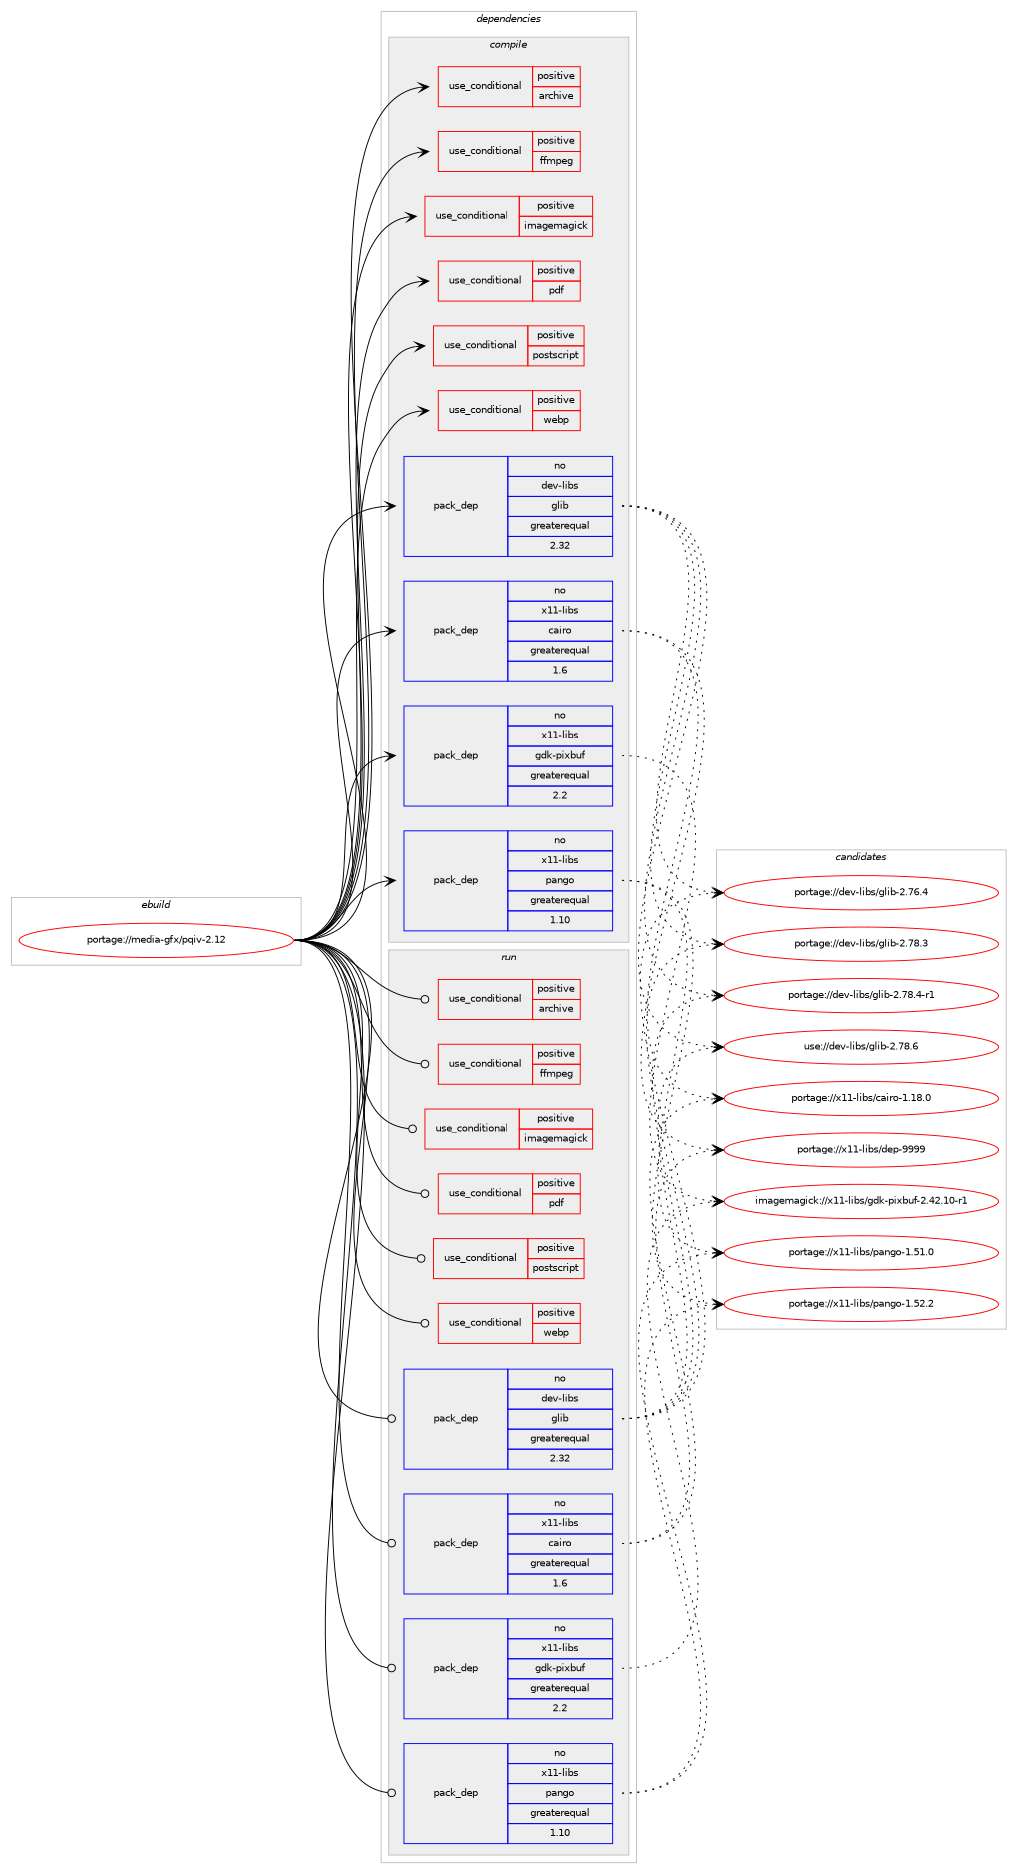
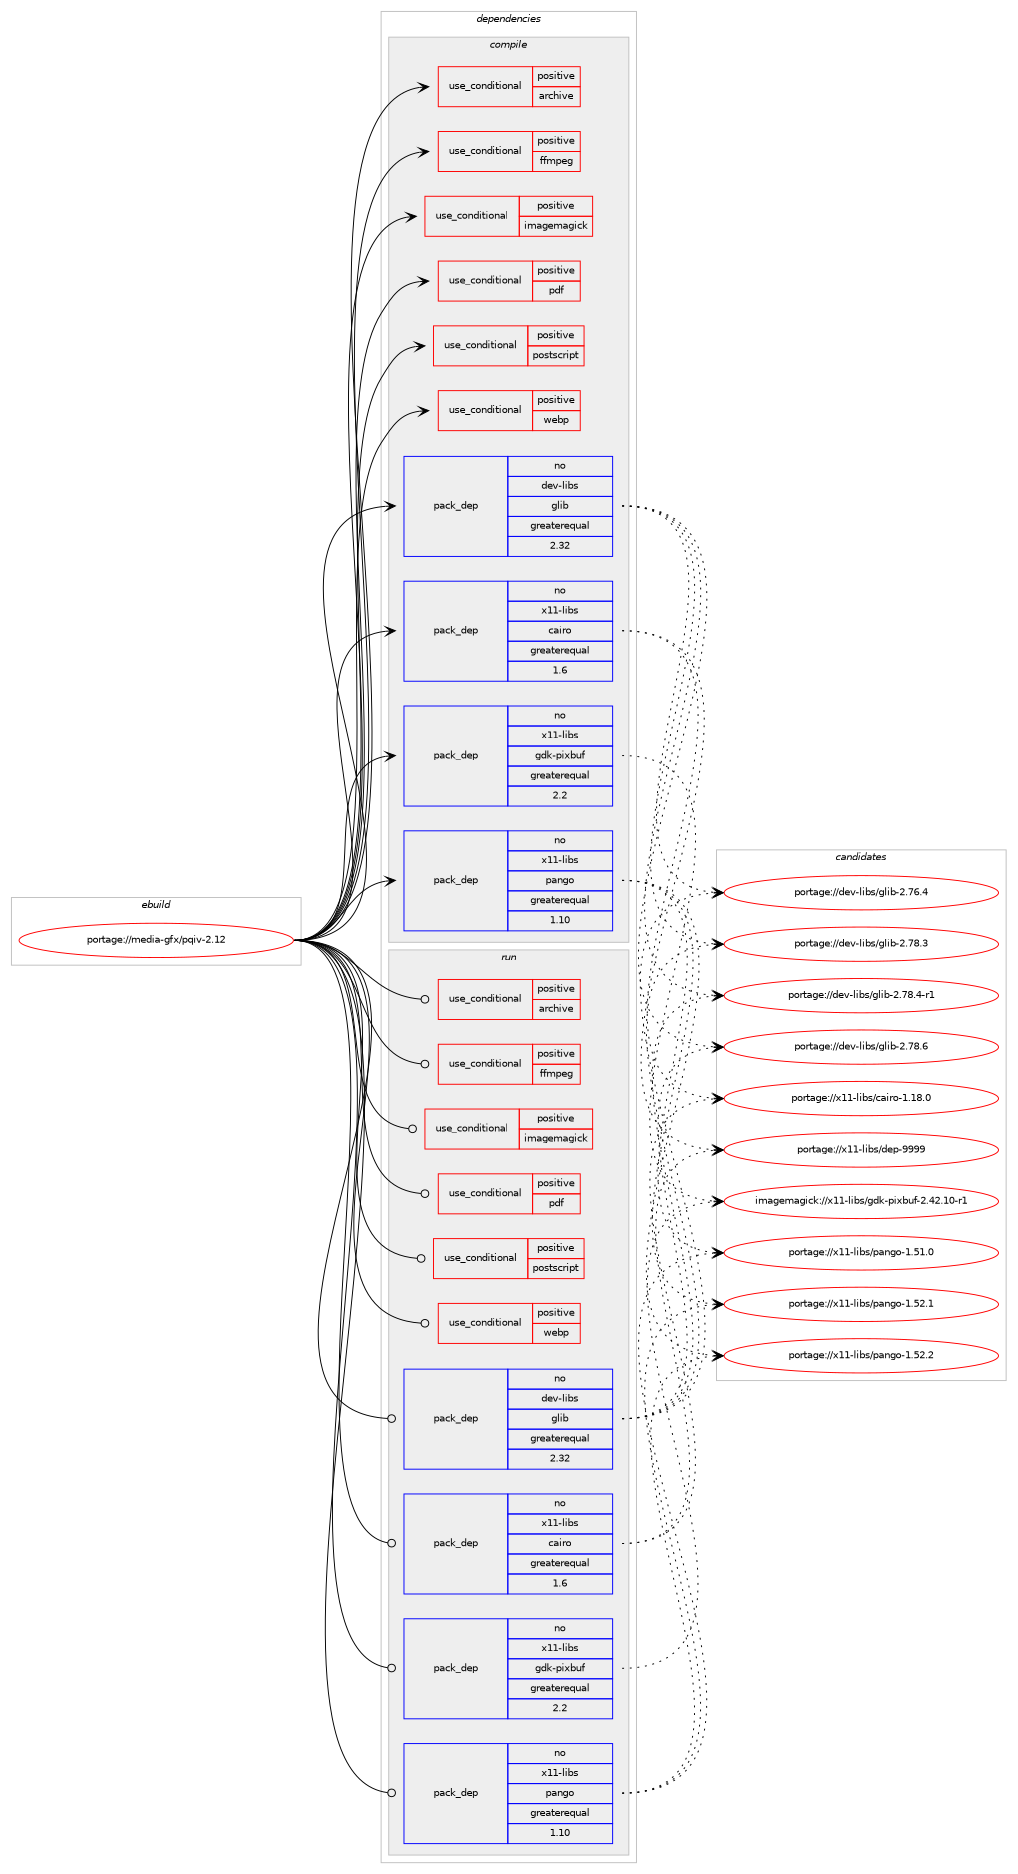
node "use://dev-libs/glib-2.78.6": label "use://dev-libs/glib-2.78.6" -> "portage://dev-libs/glib-2.78.6"
node "portage://x11-libs/pango-1.52.1": added
